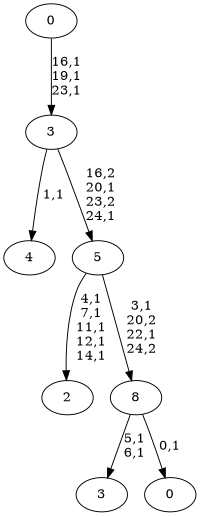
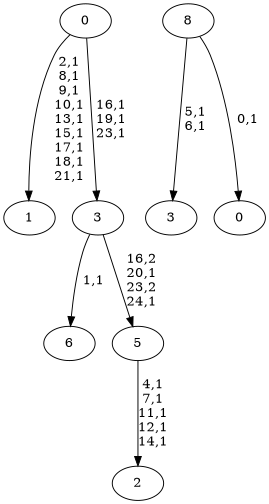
node "1": added
node "4": label "4" -> "6"
edge "5" -> "8": removed, label "3,1 20,2 22,1 24,2"
